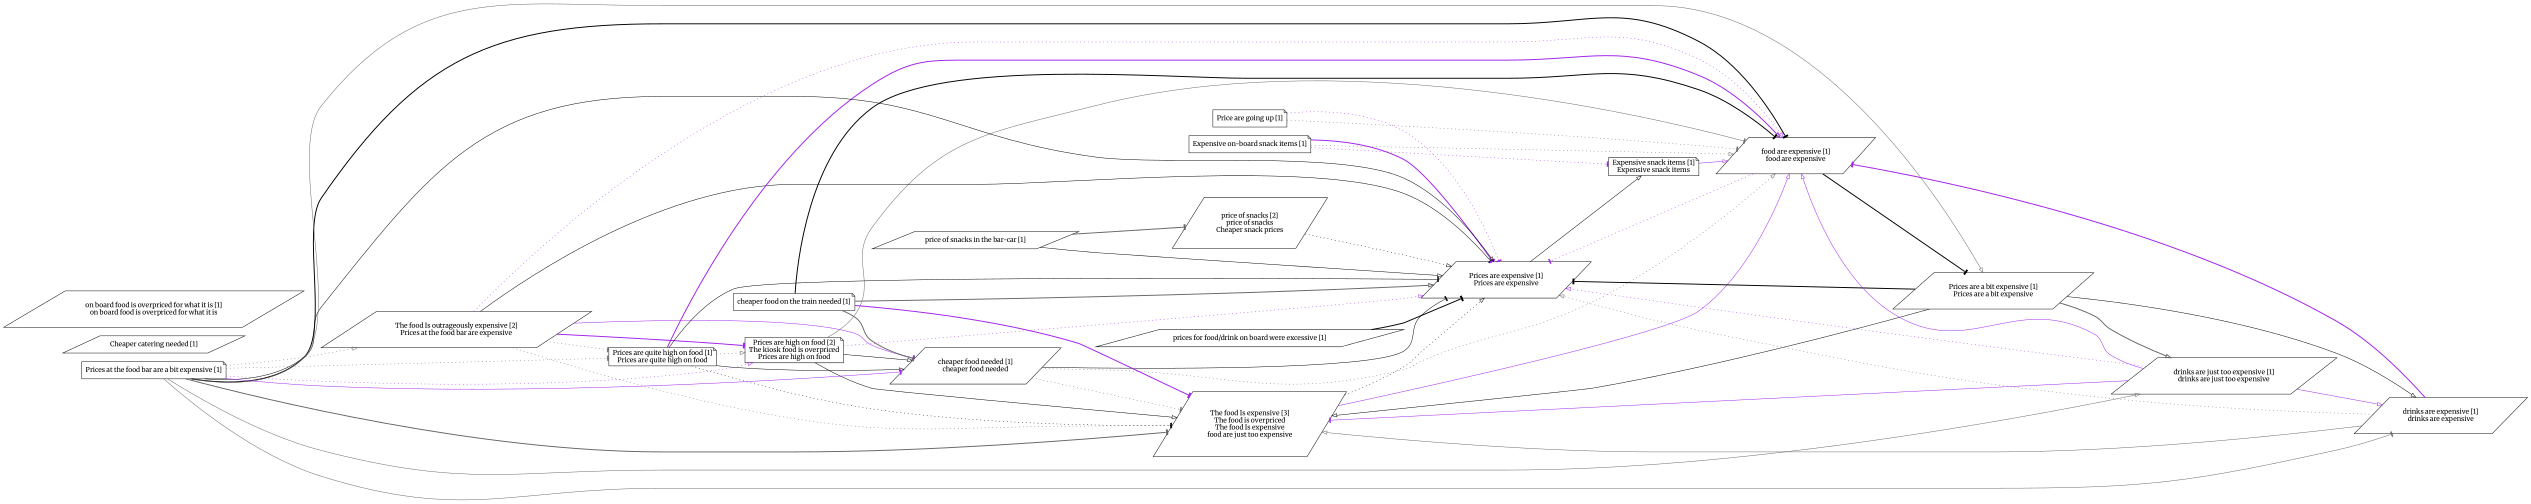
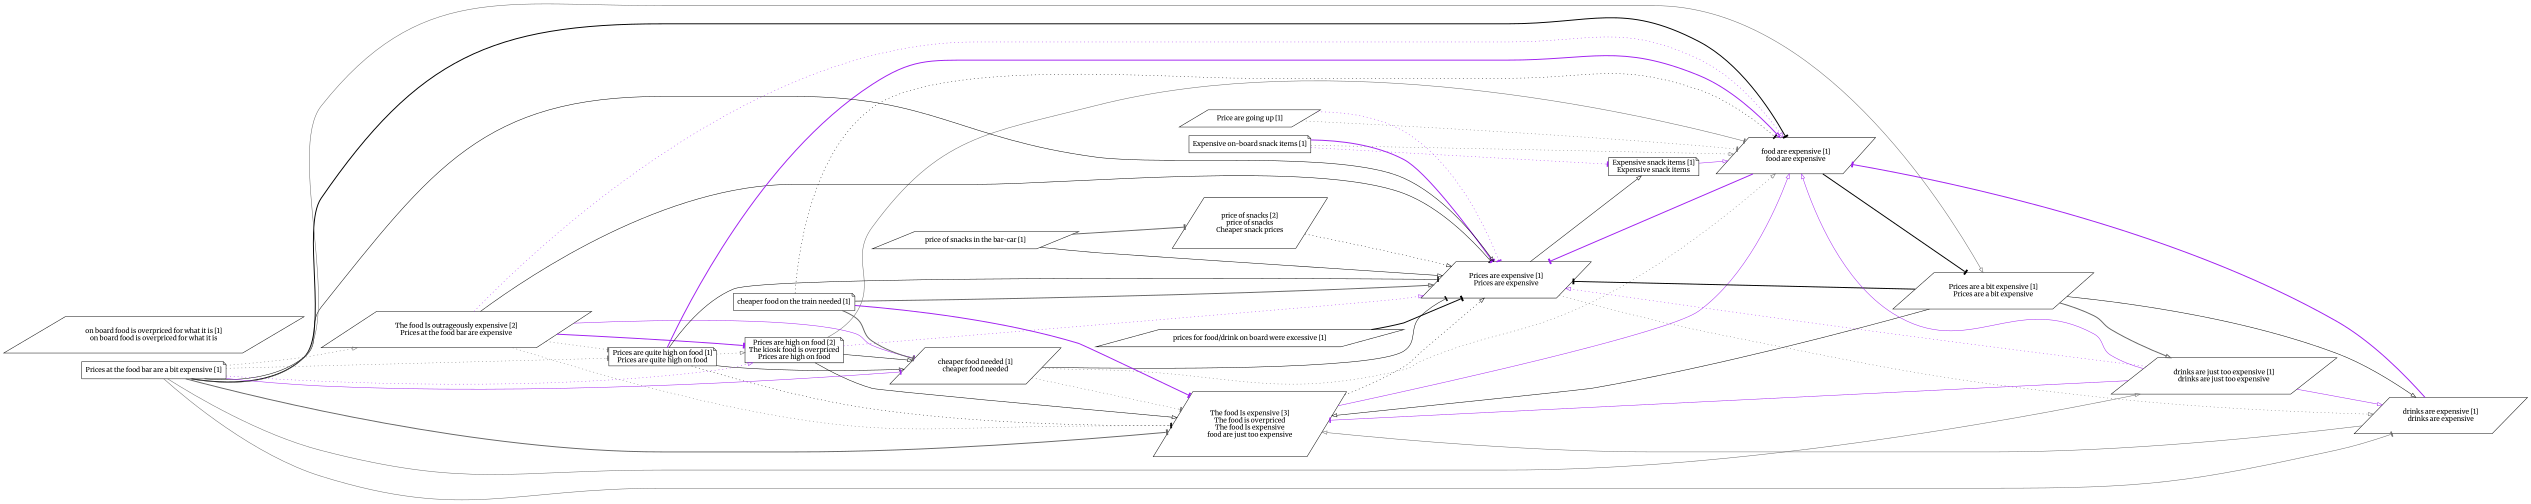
edge "cheaper food on the train needed [1]" -> "food are expensive [1] food are expensive": style bold -> dotted
node "Price are going up [1]": shape note -> parallelogram
edge "food are expensive [1] food are expensive" -> "Prices are expensive [1] Prices are expensive": style dotted -> bold
node "Cheaper catering needed [1]": removed
edge "drinks are expensive [1] drinks are expensive" -> "Prices are expensive [1] Prices are expensive": reversed
